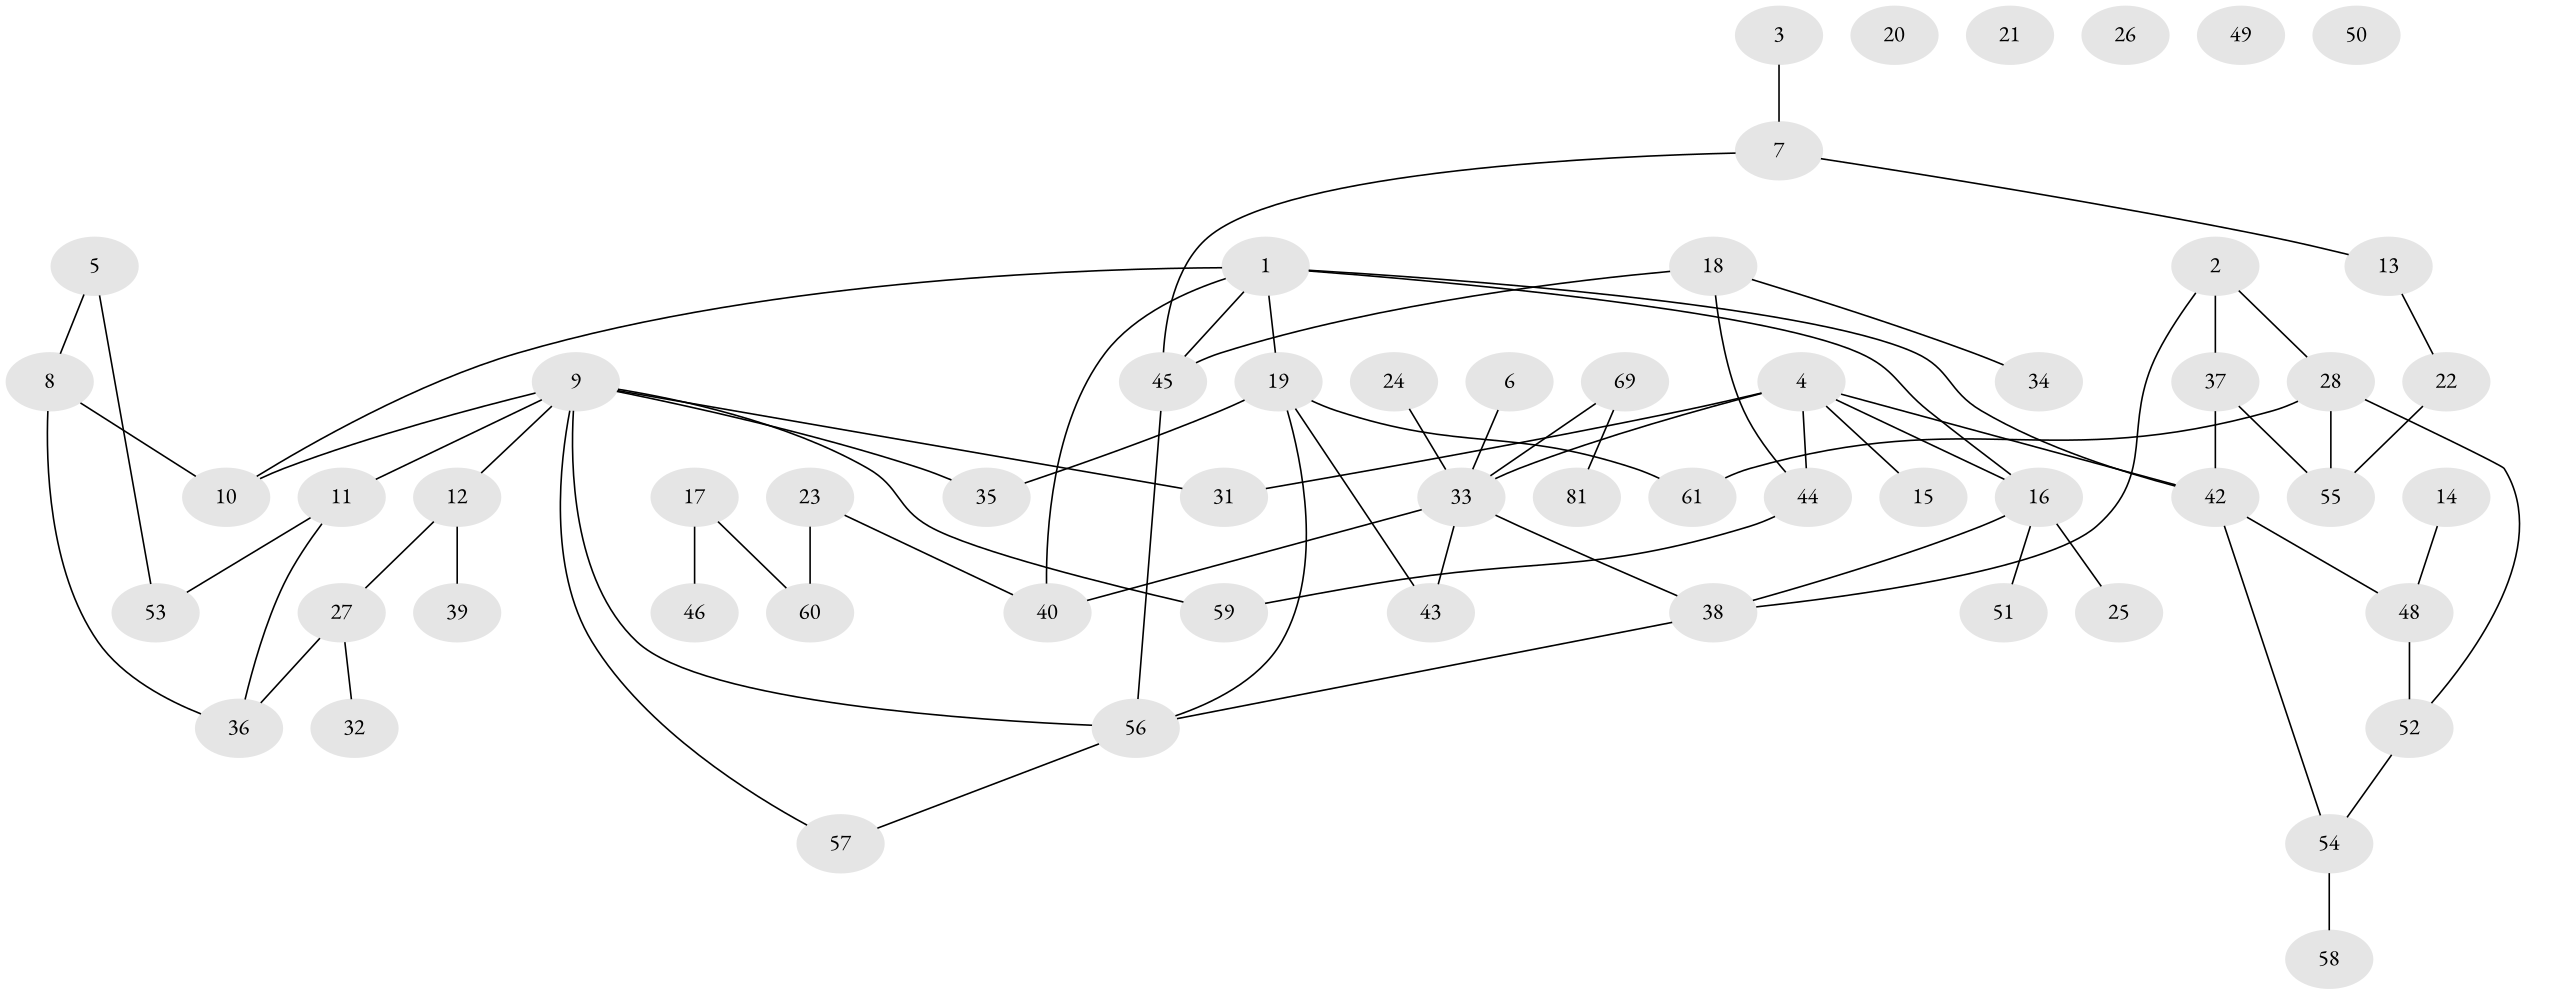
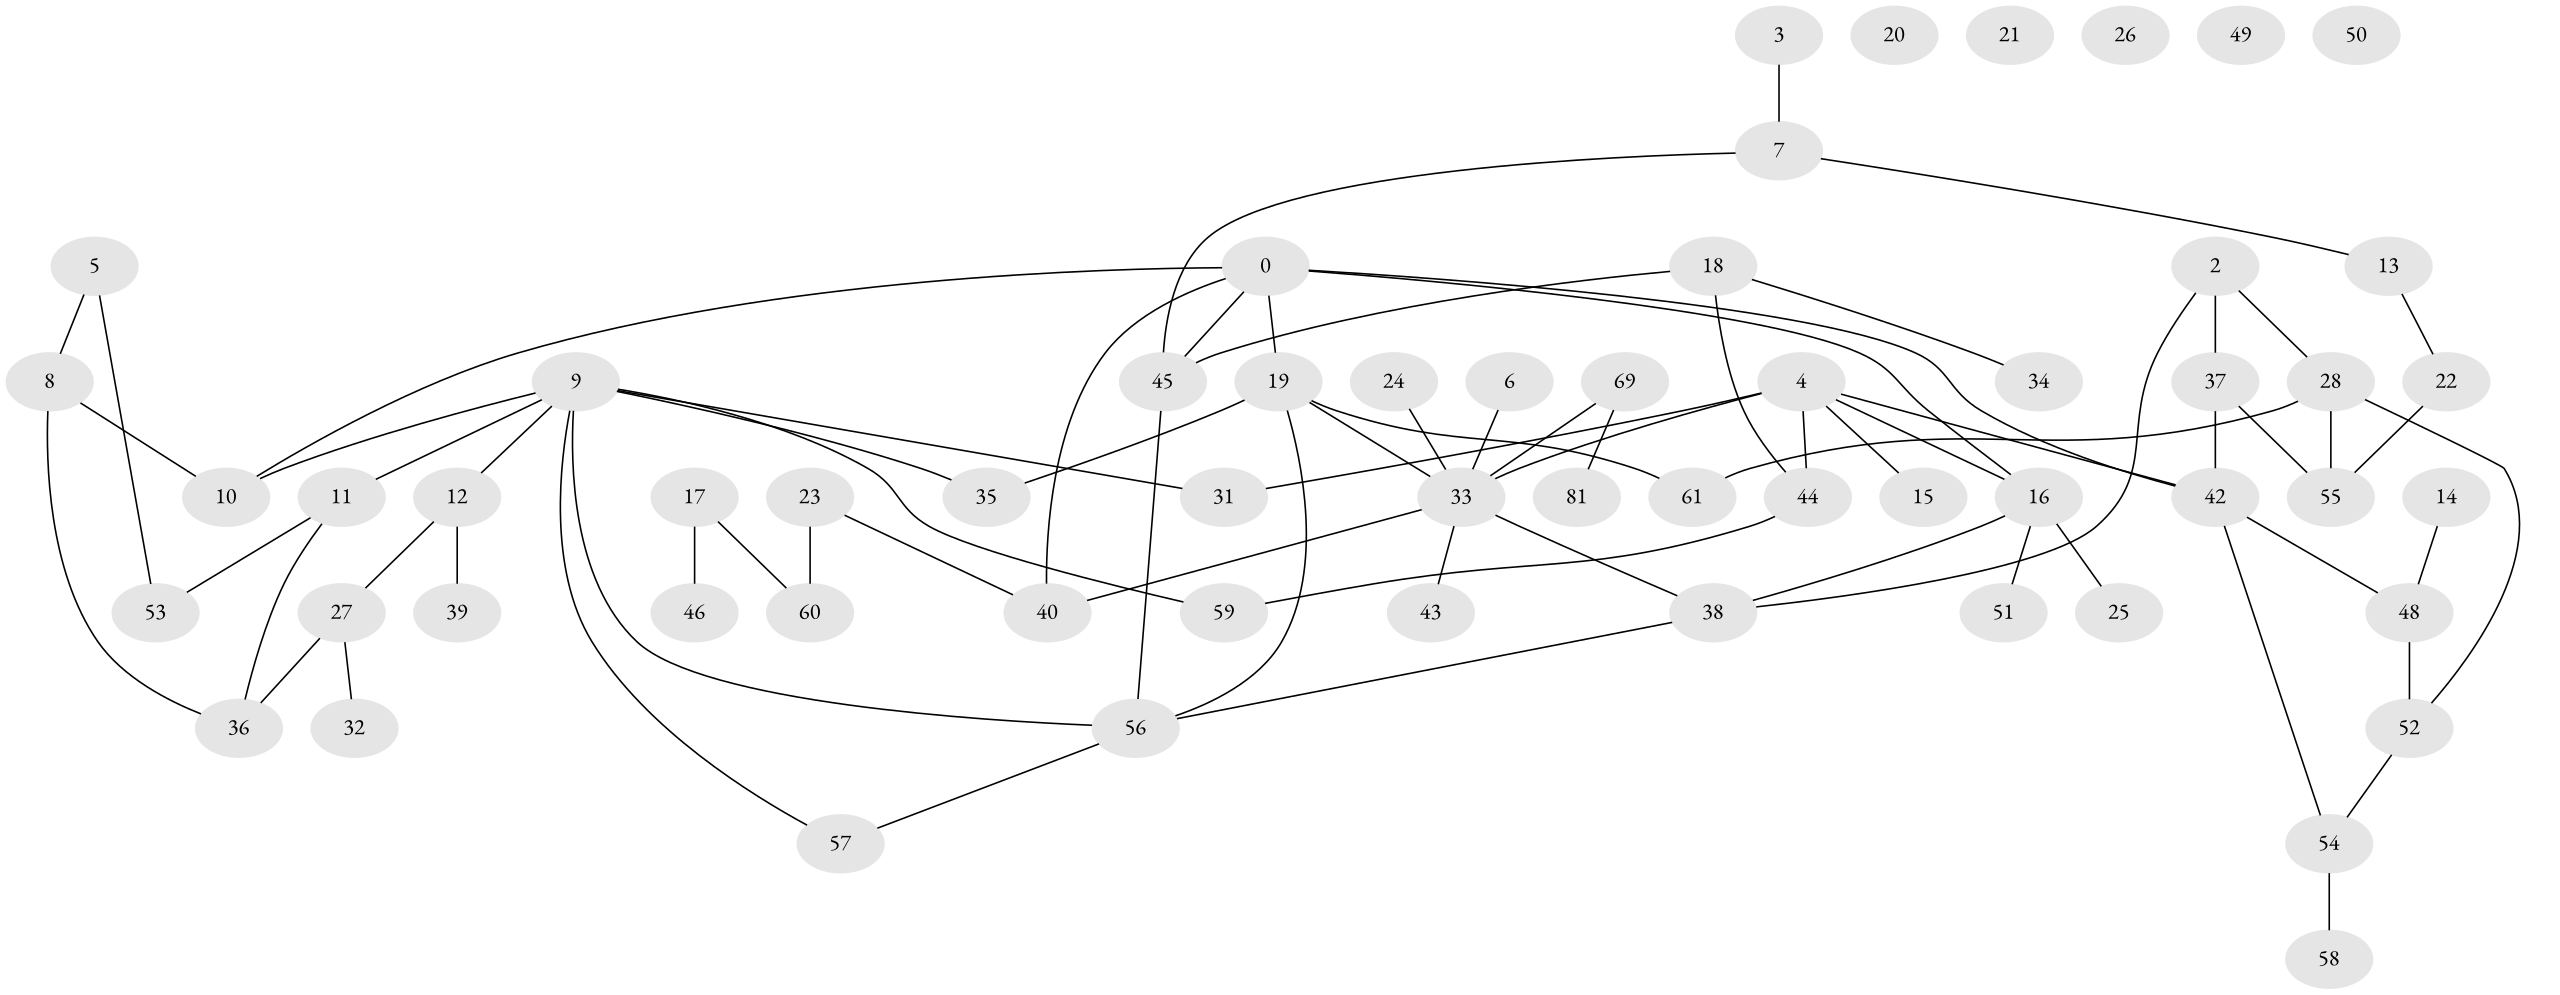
node "1": label "1" -> "0"
edge "19" -- "43": now "19" -- "33"
